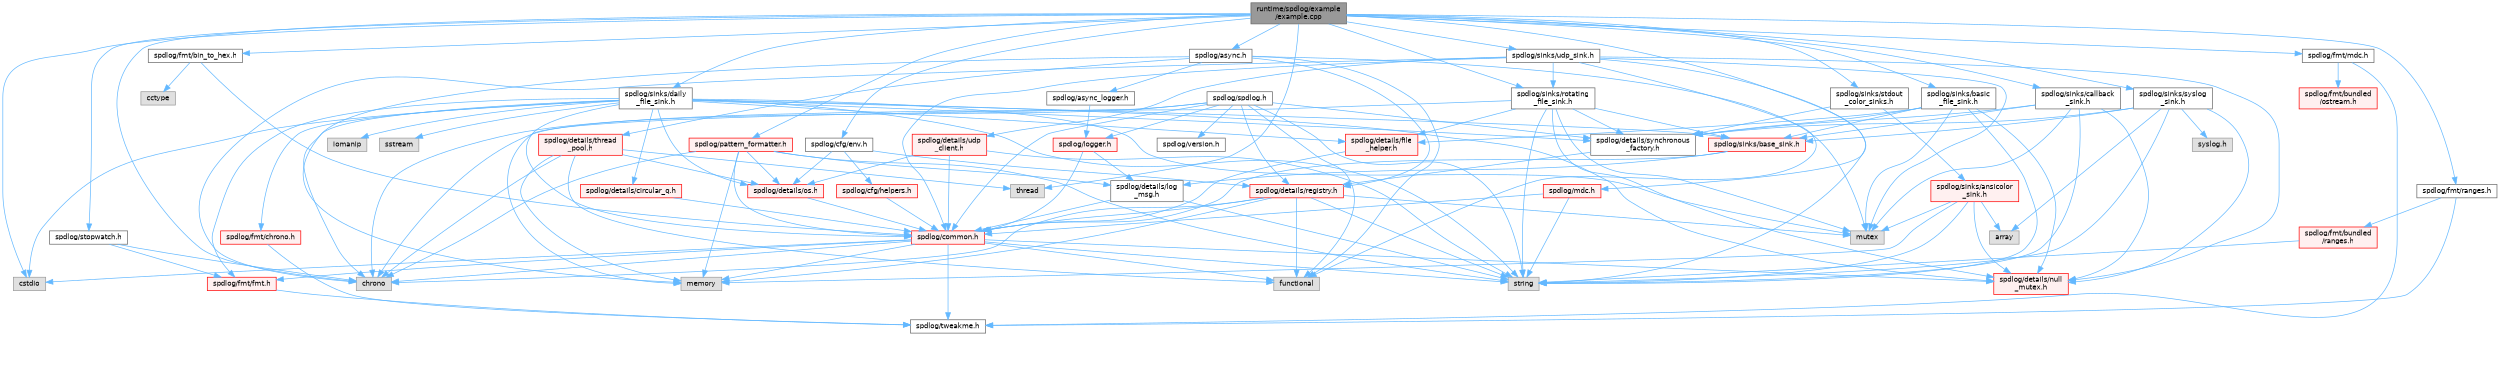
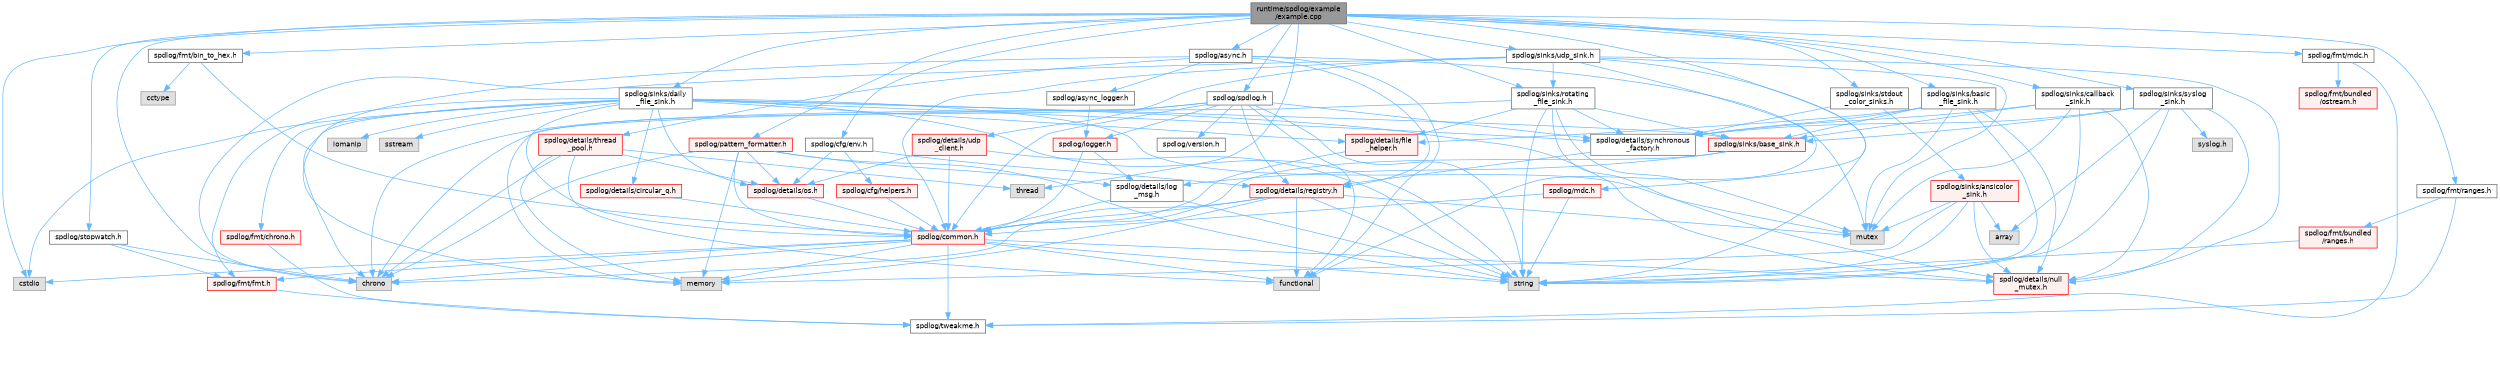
edge "runtime/spdlog/example /example.cpp" -> "spdlog/spdlog.h": added
